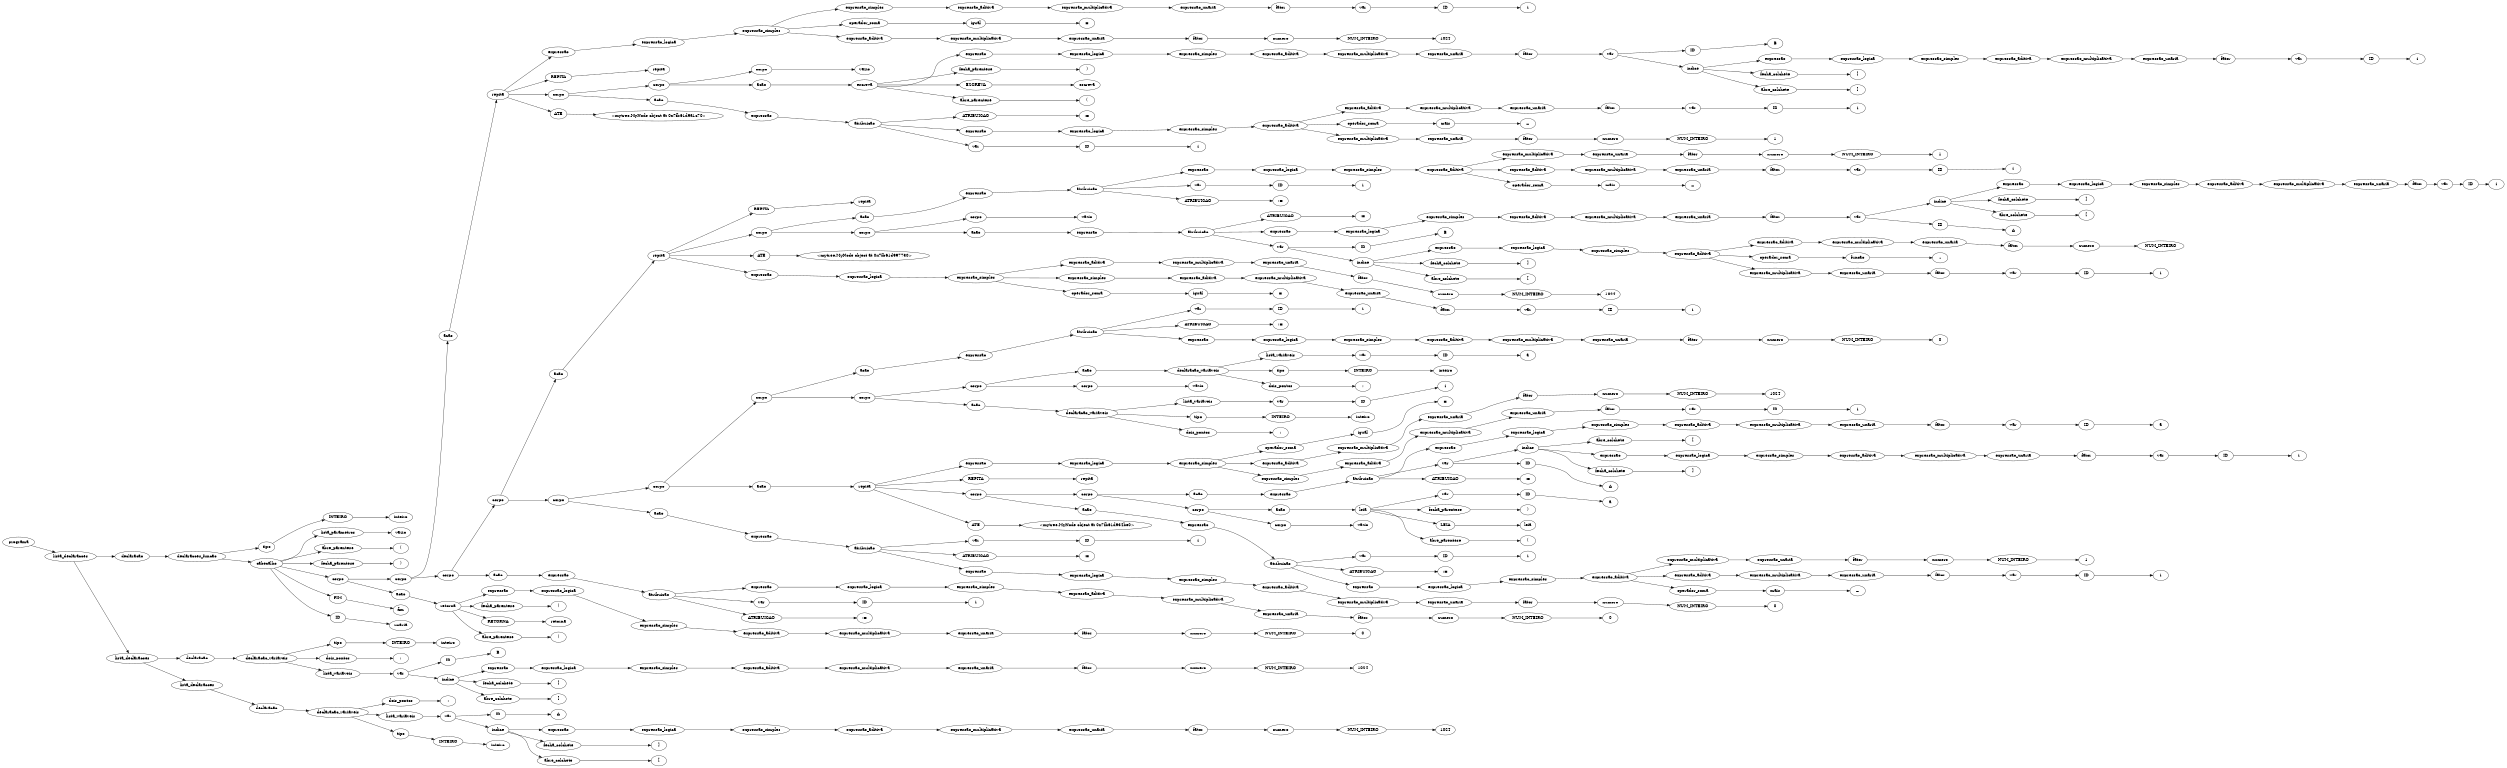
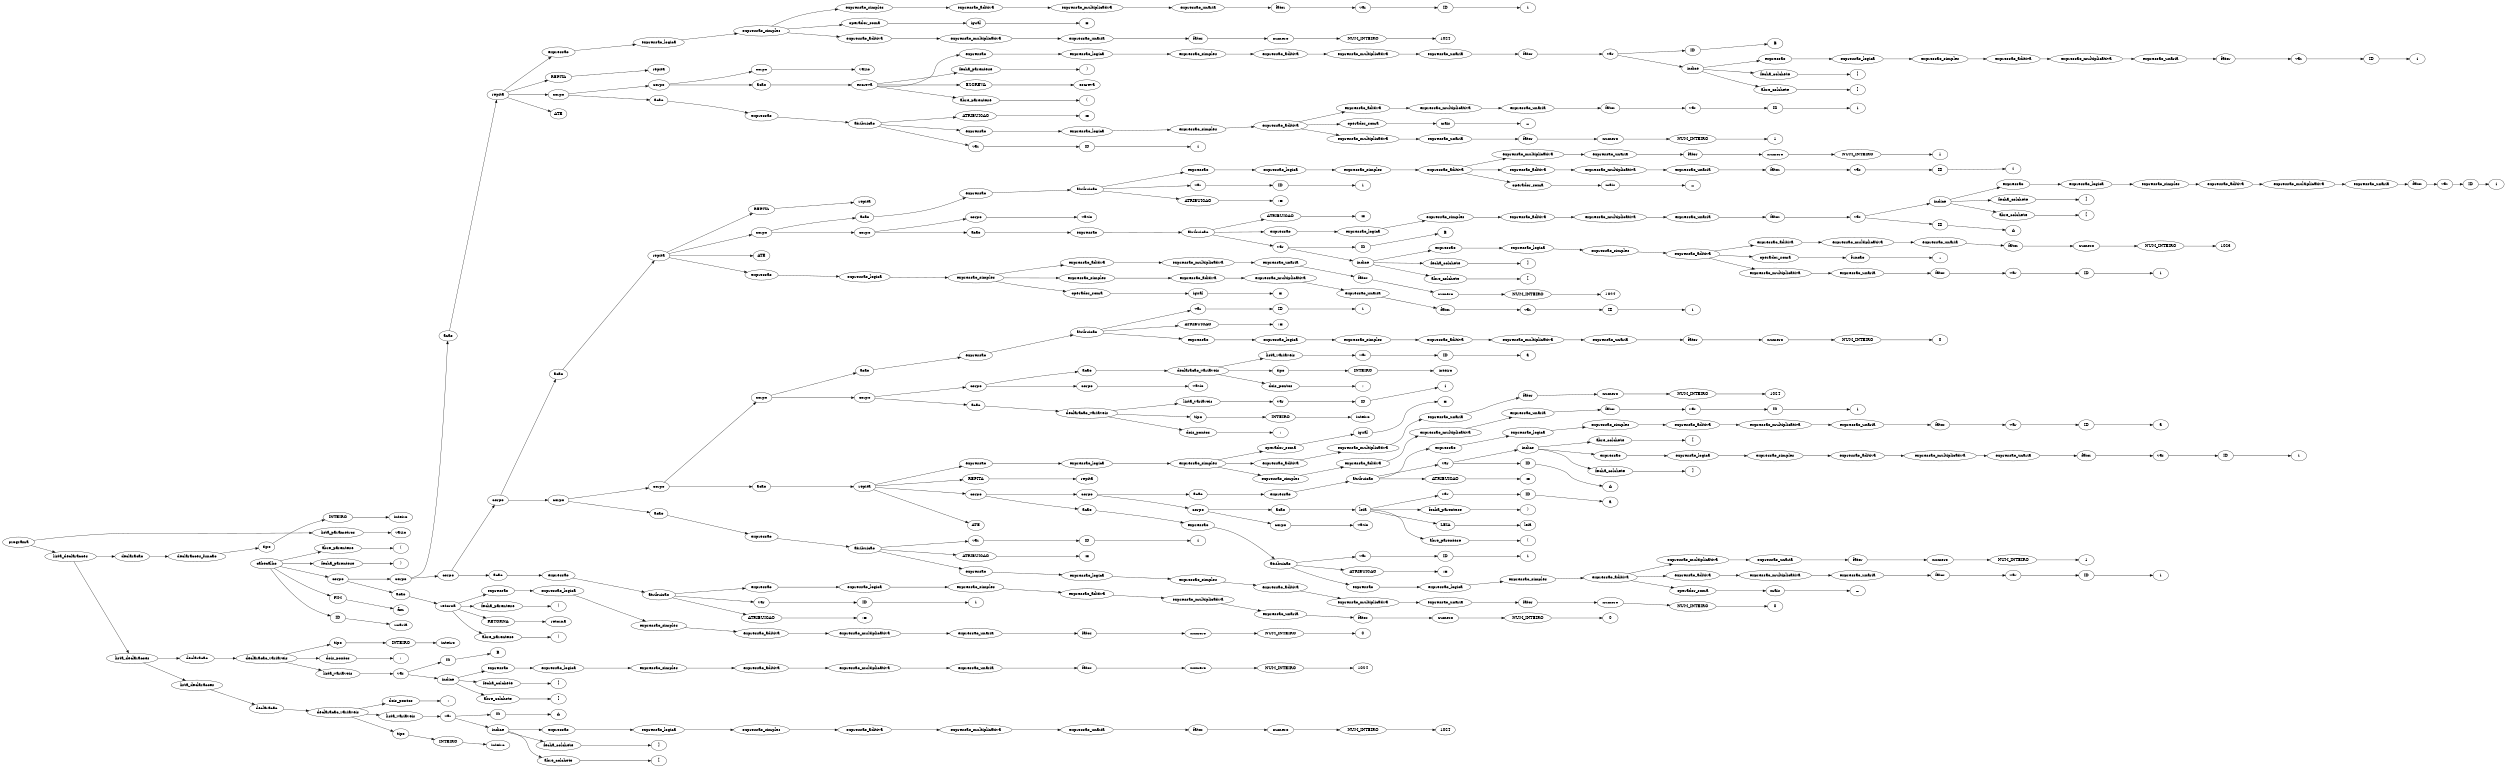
node "<mytree.MyNode object at 0x7fb61d9a1c70>": removed
node "1023": added
node "<mytree.MyNode object at 0x7fb61d997730>": removed
node "<mytree.MyNode object at 0x7fb61d934be0>": removed
edge "cabecalho" -> "lista_parametros": now "programa" -> "lista_parametros"
edge "declaracoes_funcao" -> "cabecalho": removed
